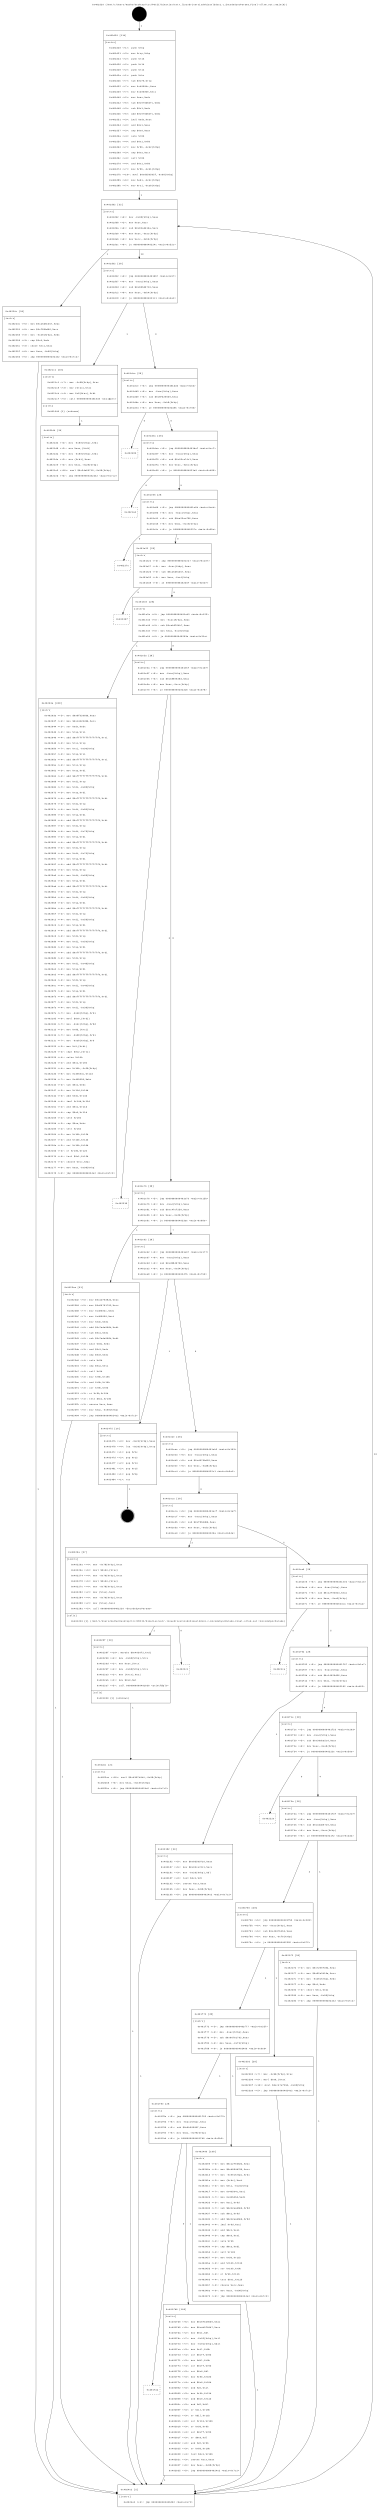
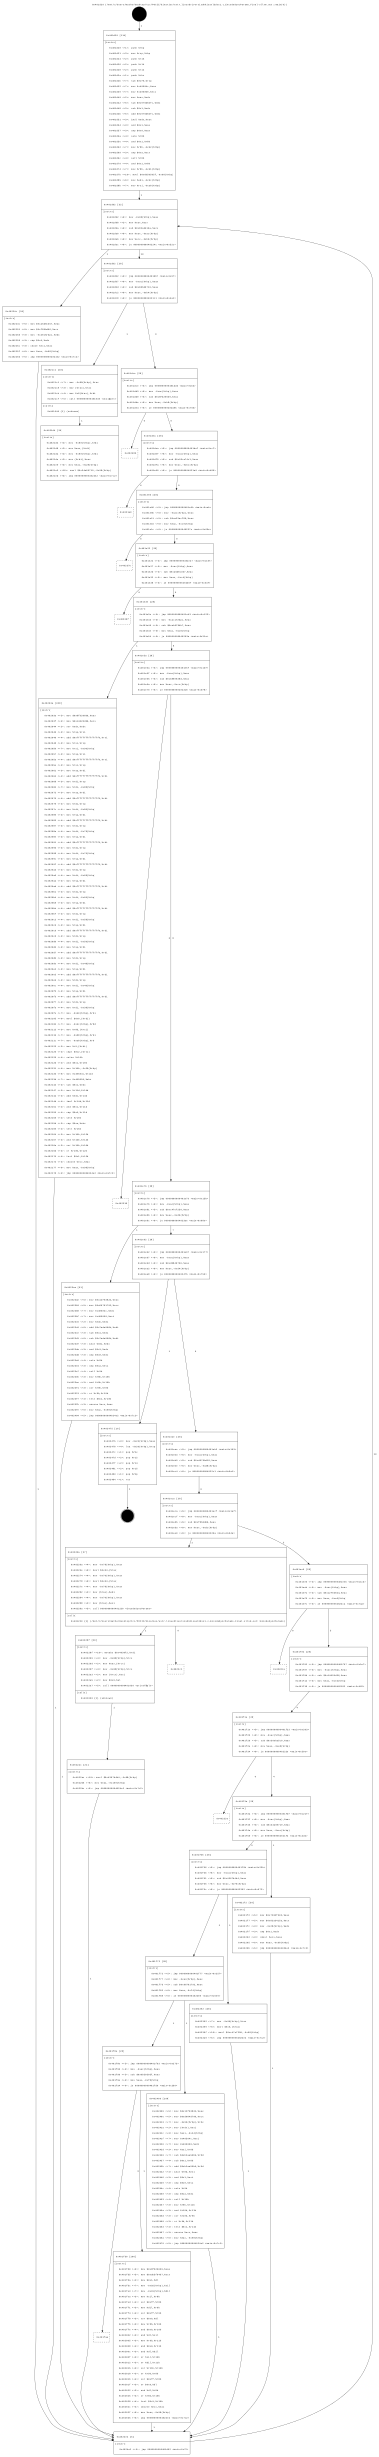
node "0x402182 [30]": removed
